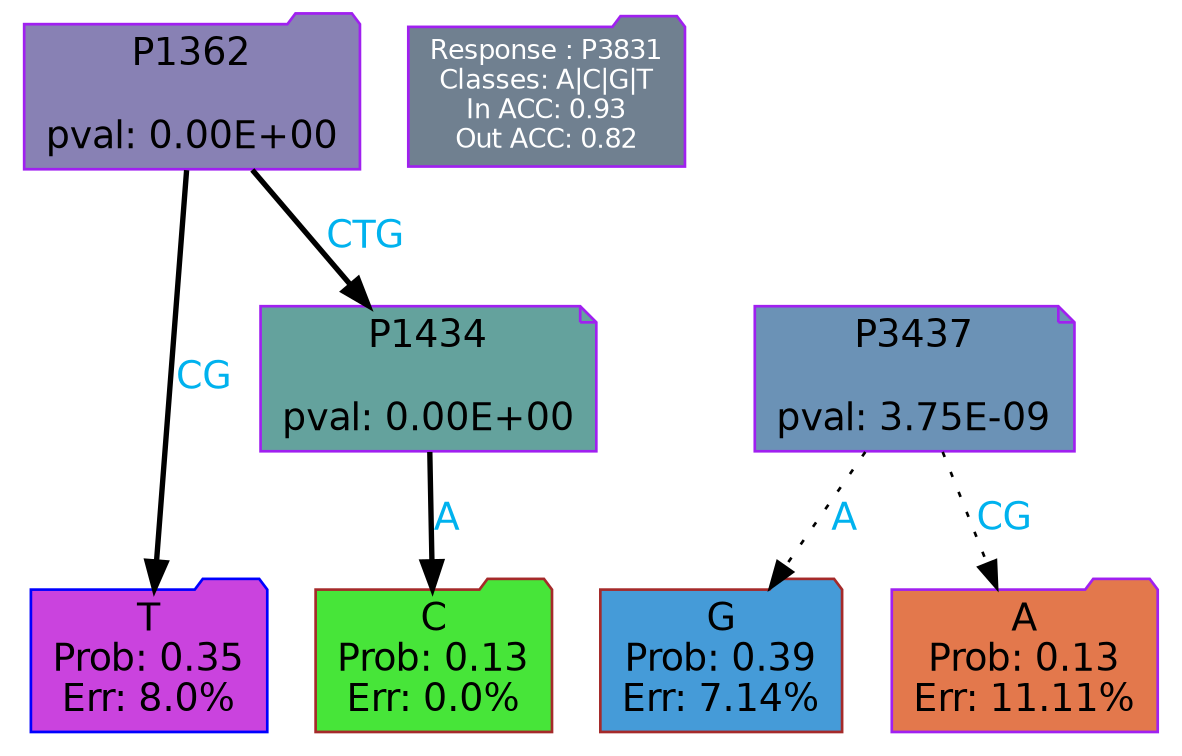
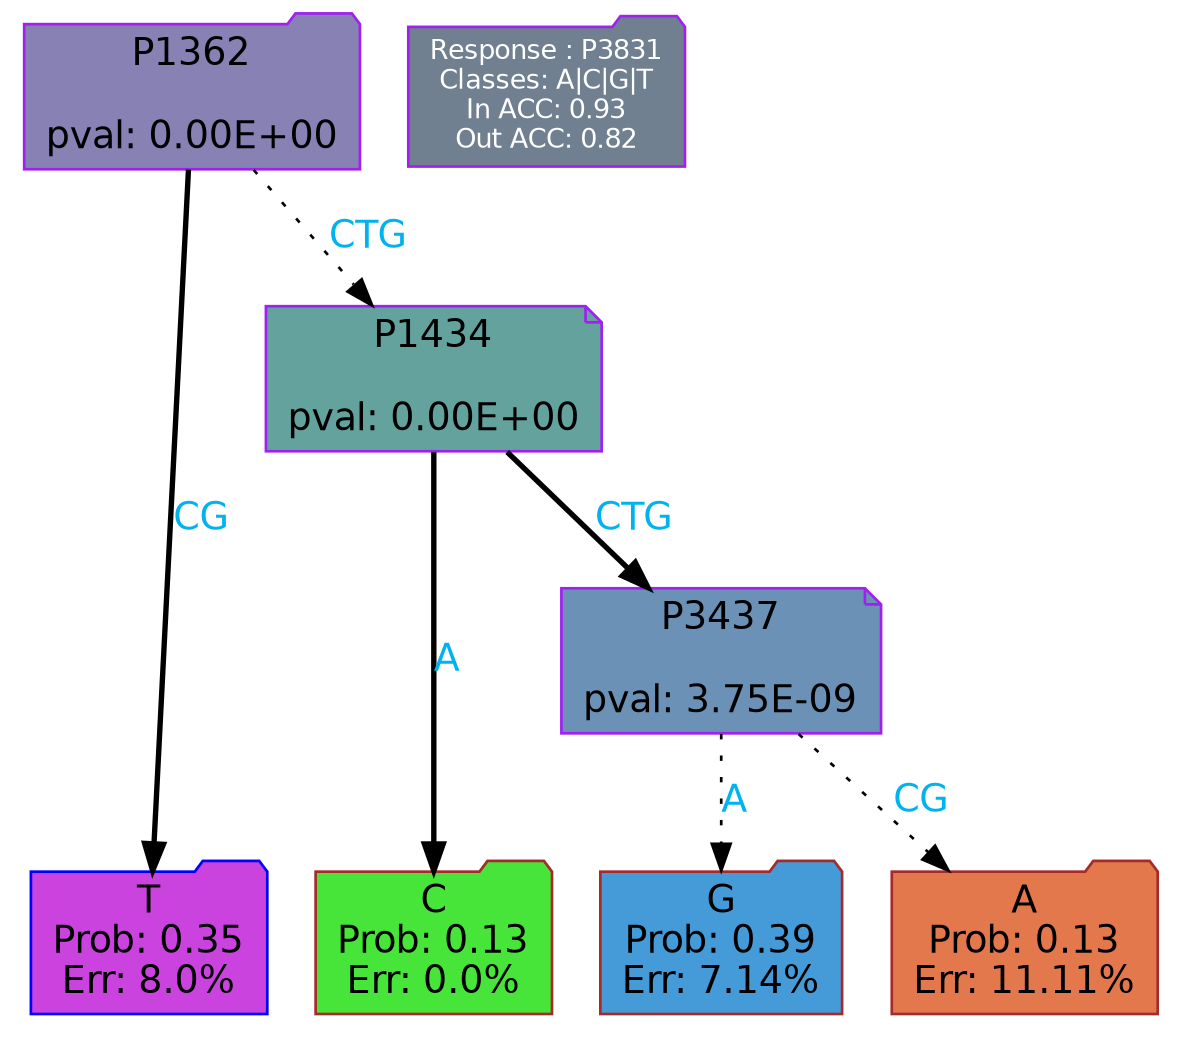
edge "P1362 pval: 0.00E+00" -> "P1434 pval: 0.00E+00": style bold -> dotted
edge "P1434 pval: 0.00E+00" -> "P3437 pval: 3.75E-09": added, label "CTG"
node "A Prob: 0.13 Err: 11.11%": color purple -> brown
